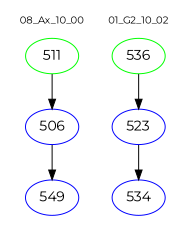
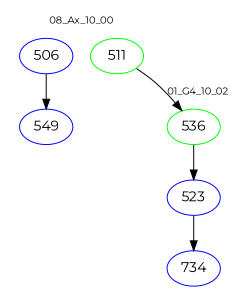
cluster "01_G2_10_02": label "01_G2_10_02" -> "01_G4_10_02"
edge "511" -> "506": now "511" -> "536"
node "534": label "534" -> "734"
